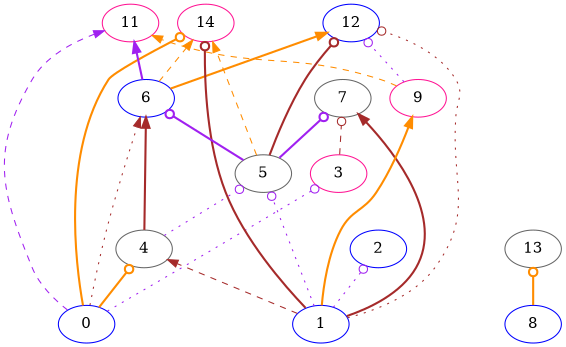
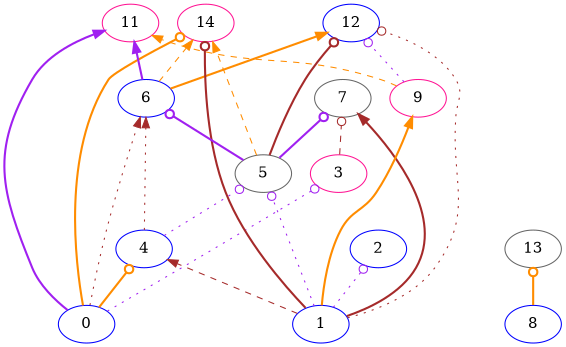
edge "0" -> "11": style dashed -> bold
edge "4" -> "6": style bold -> dotted
node "4": color gray40 -> blue
